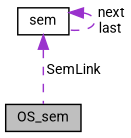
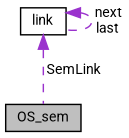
node "sem": label "sem" -> "link"
